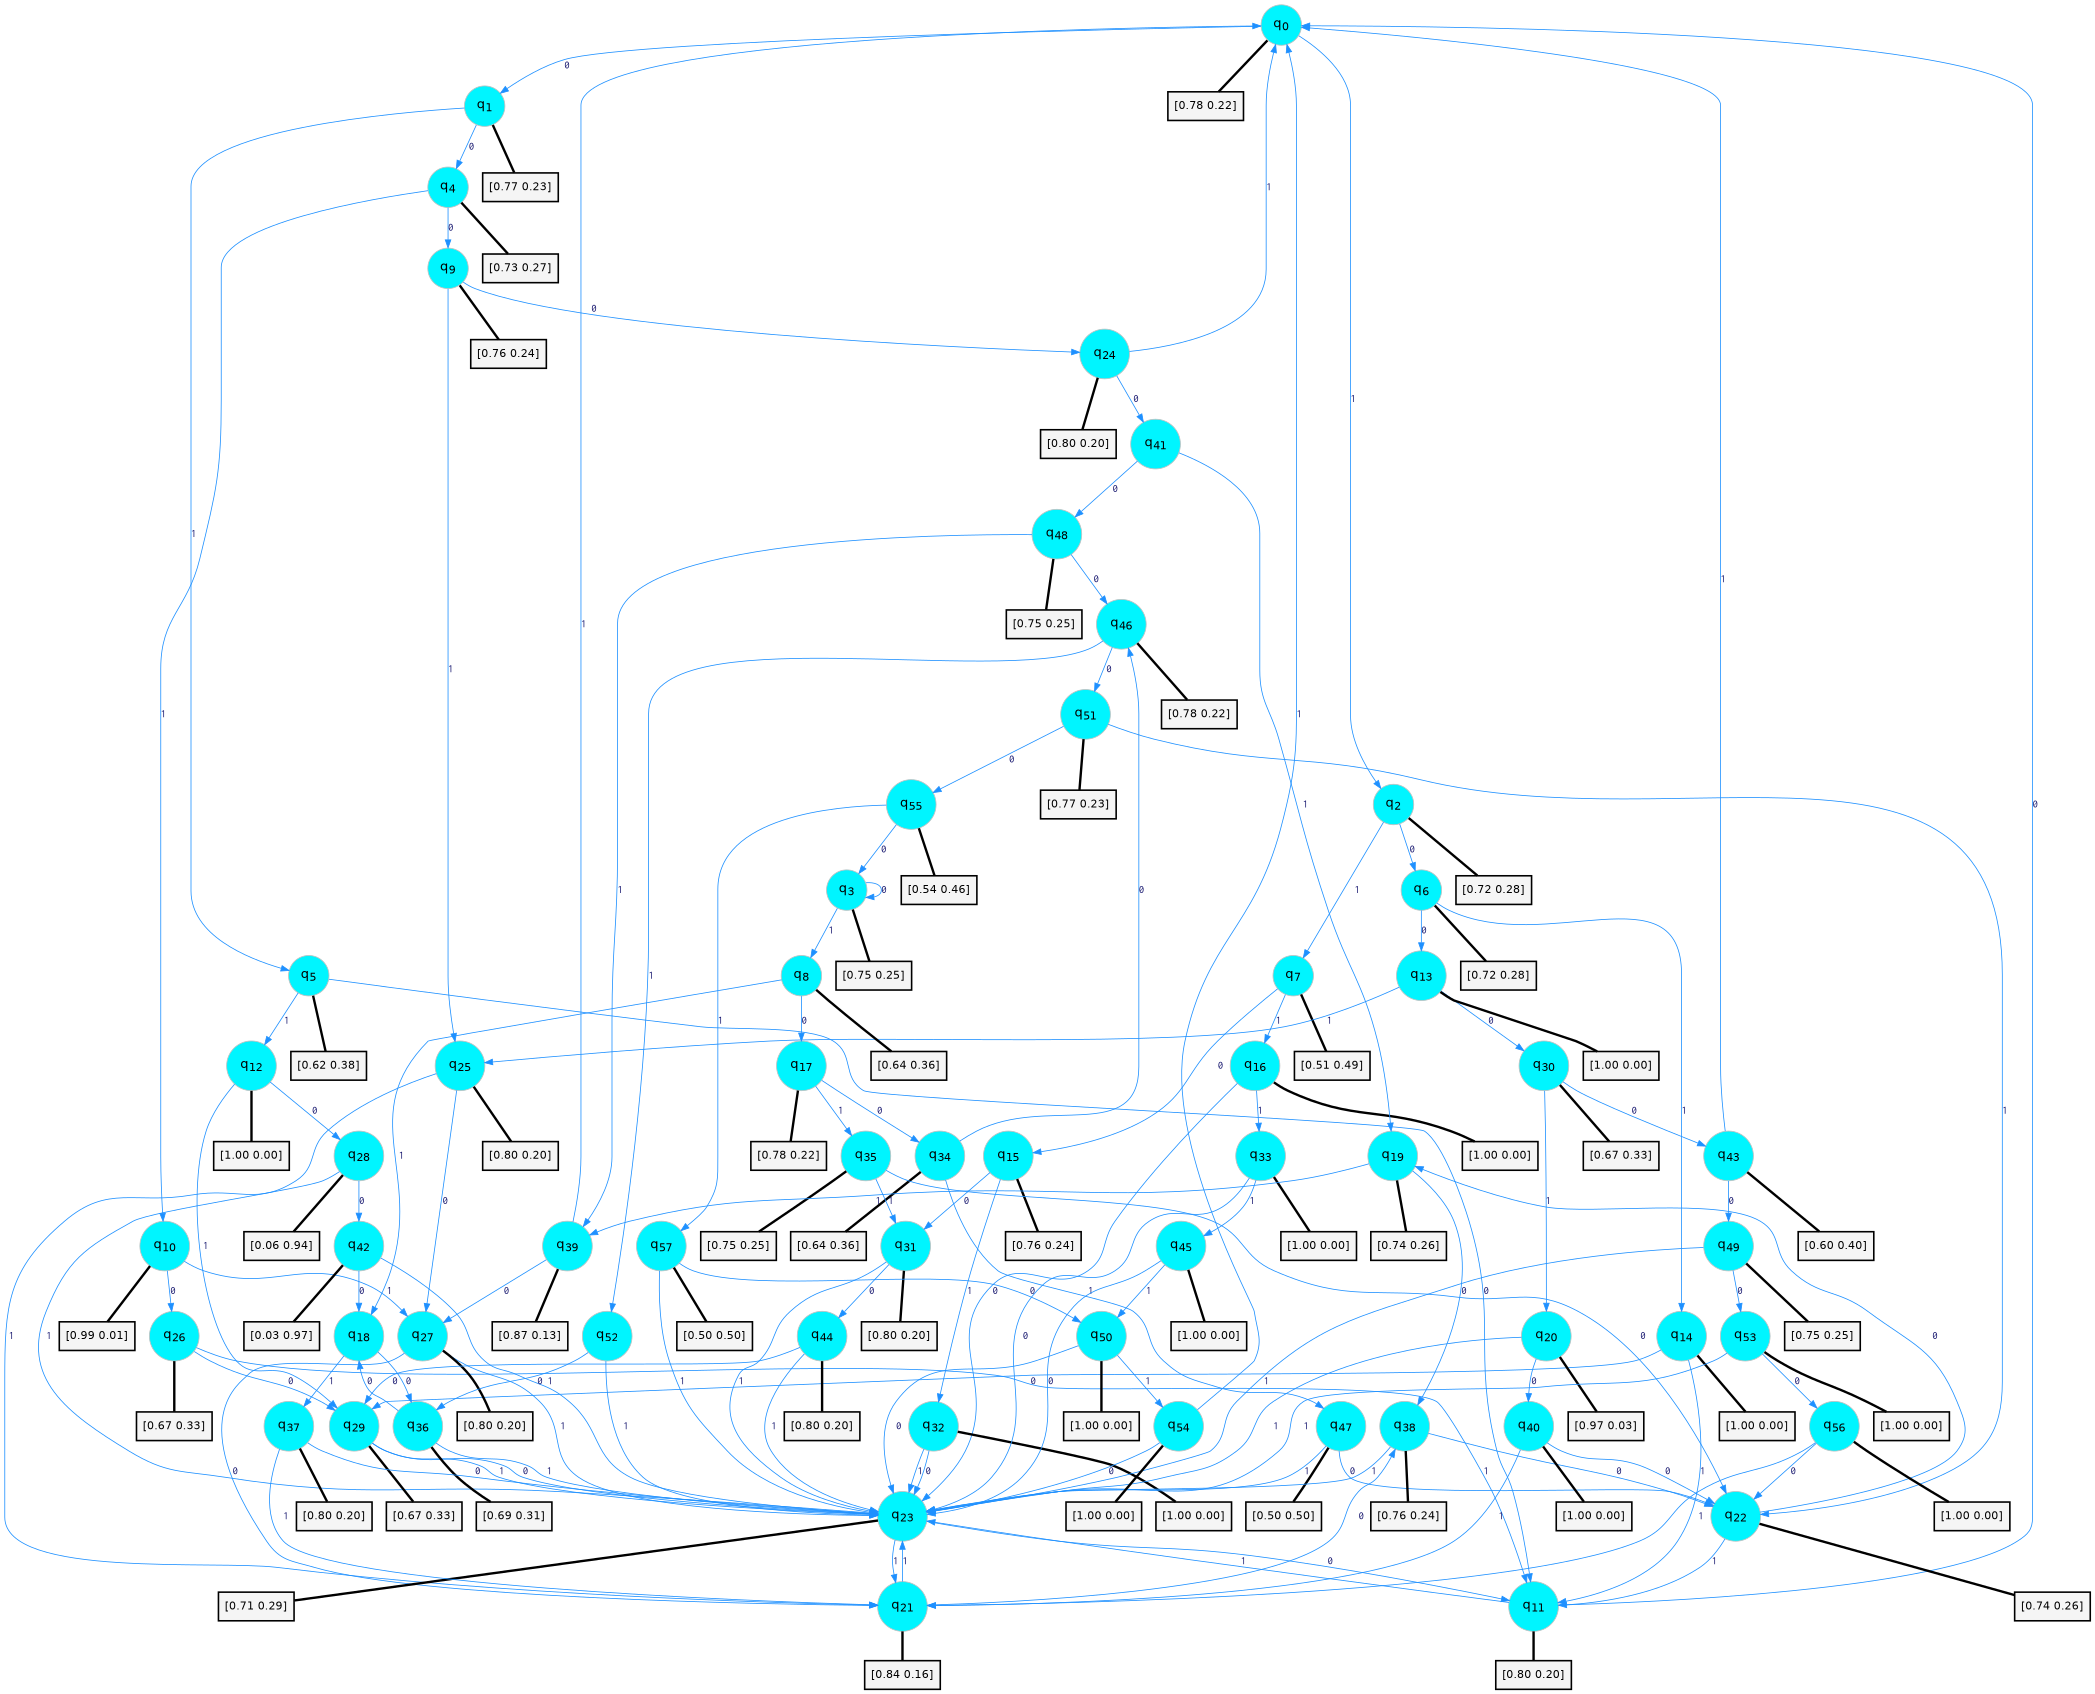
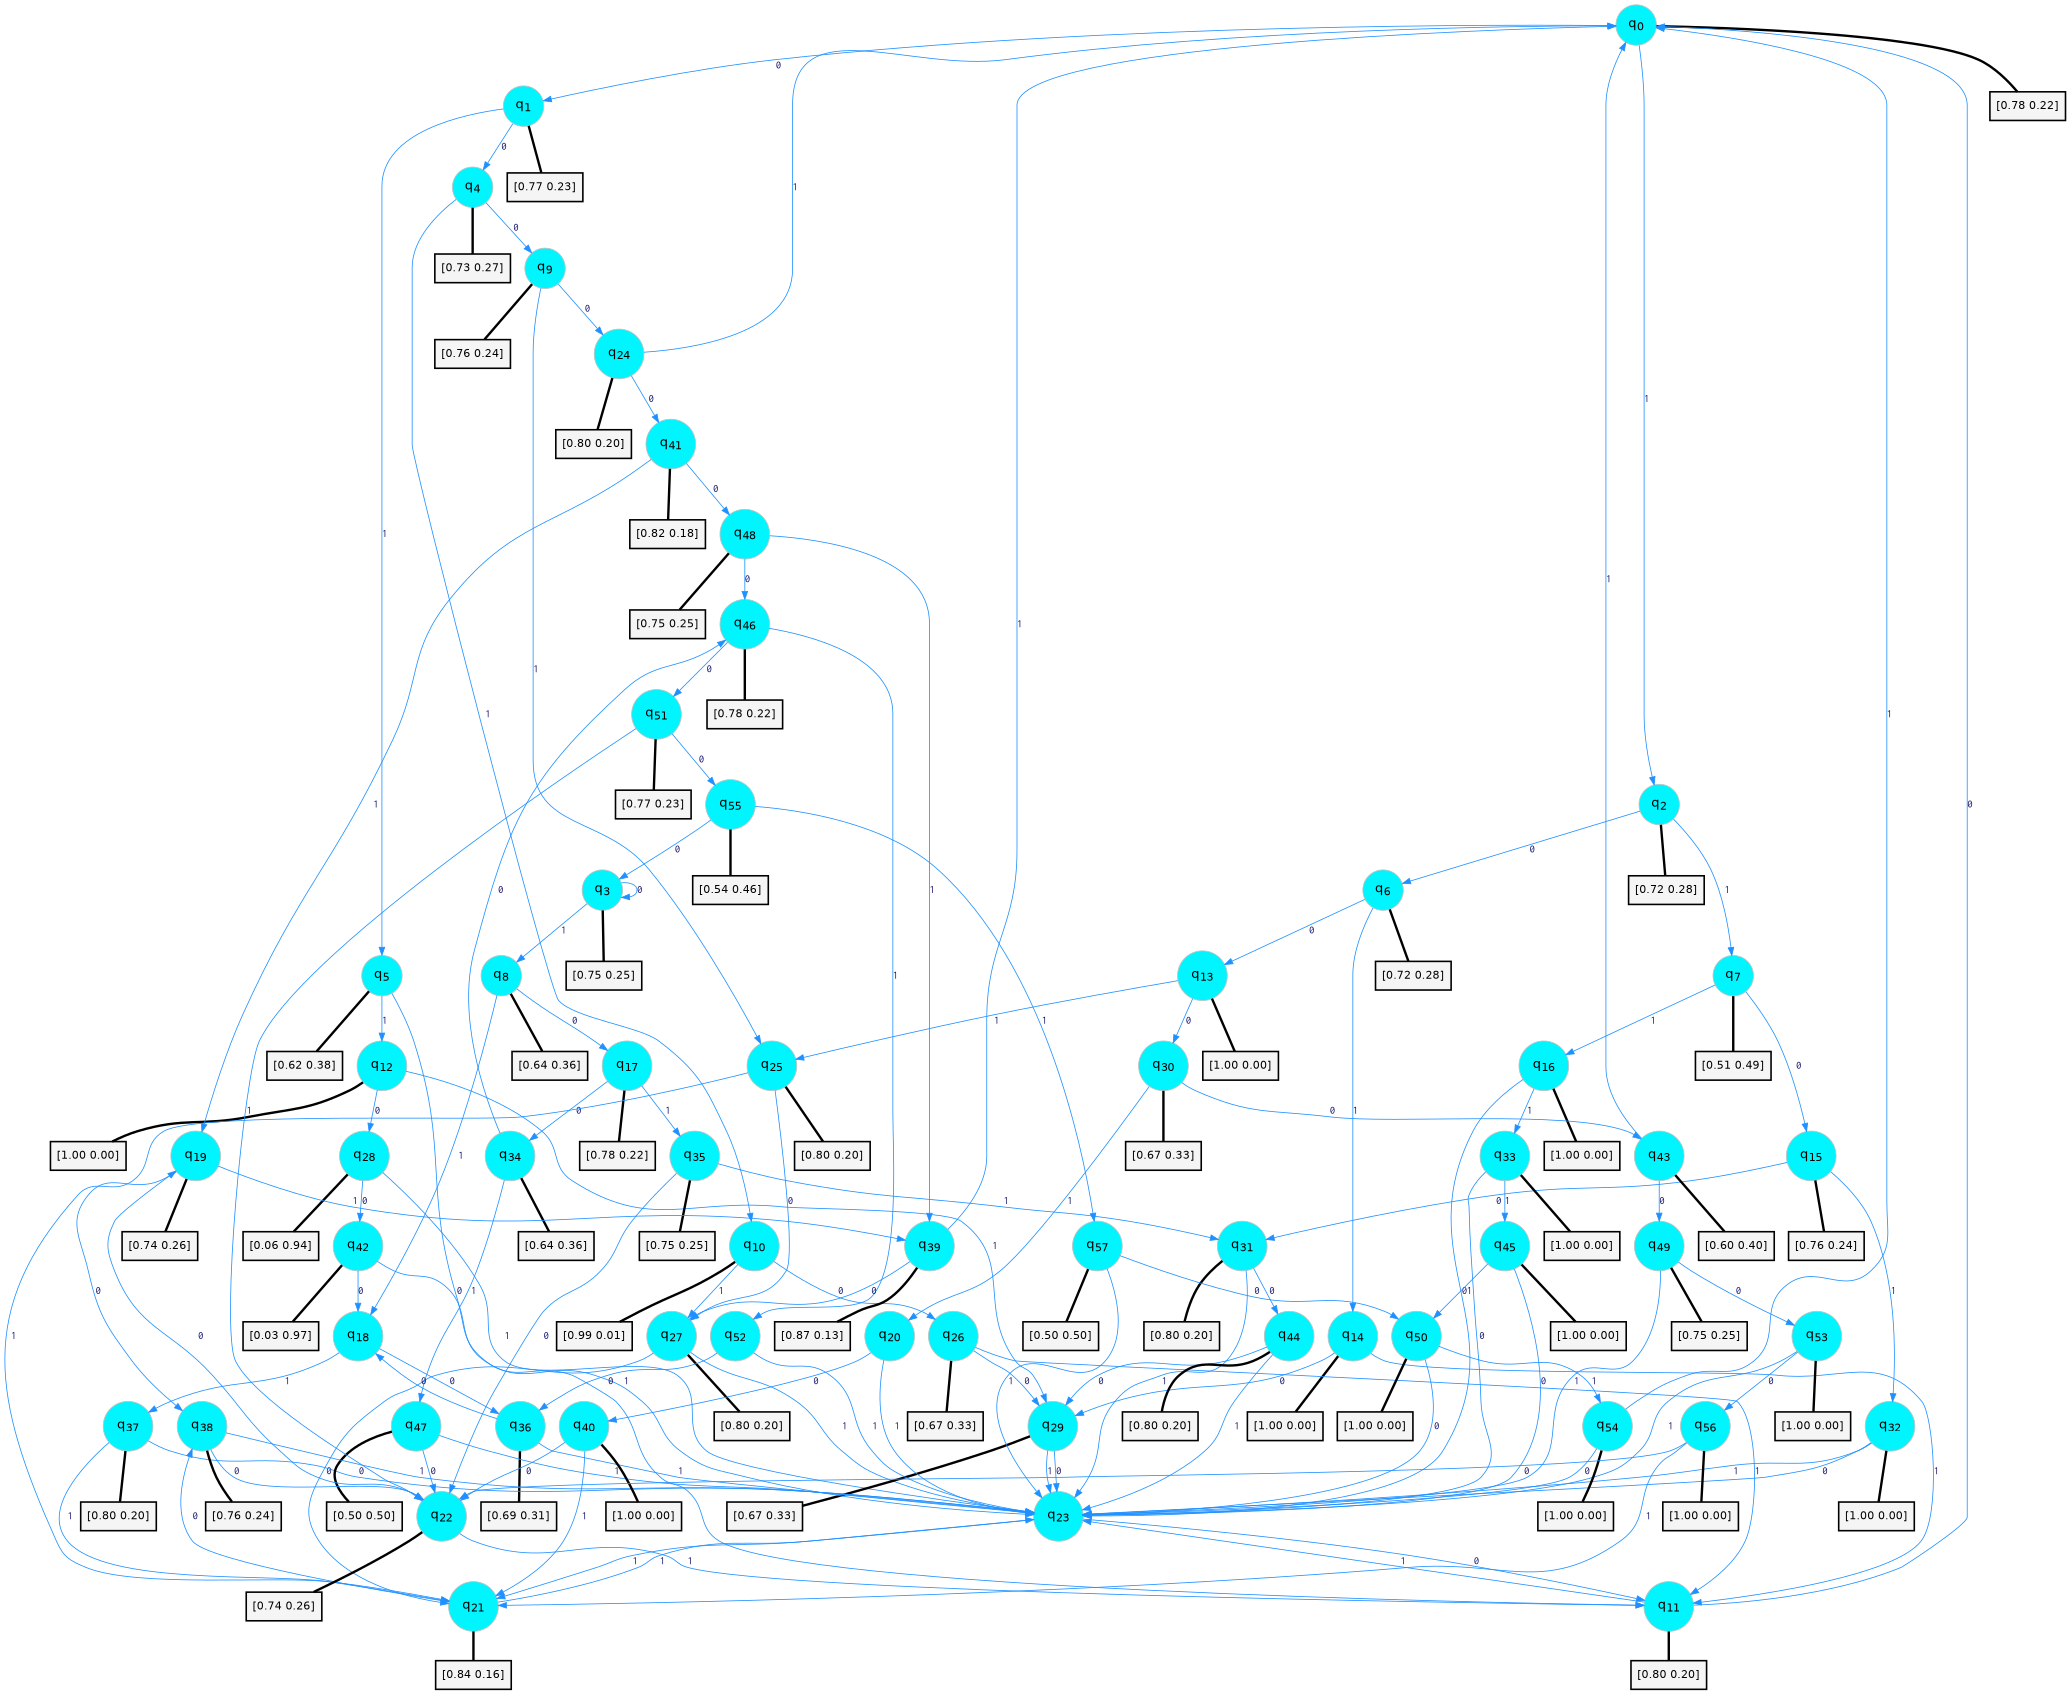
node "[0.82 0.18]": added
node "[0.97 0.03]": removed
node "[0.71 0.29]": removed
